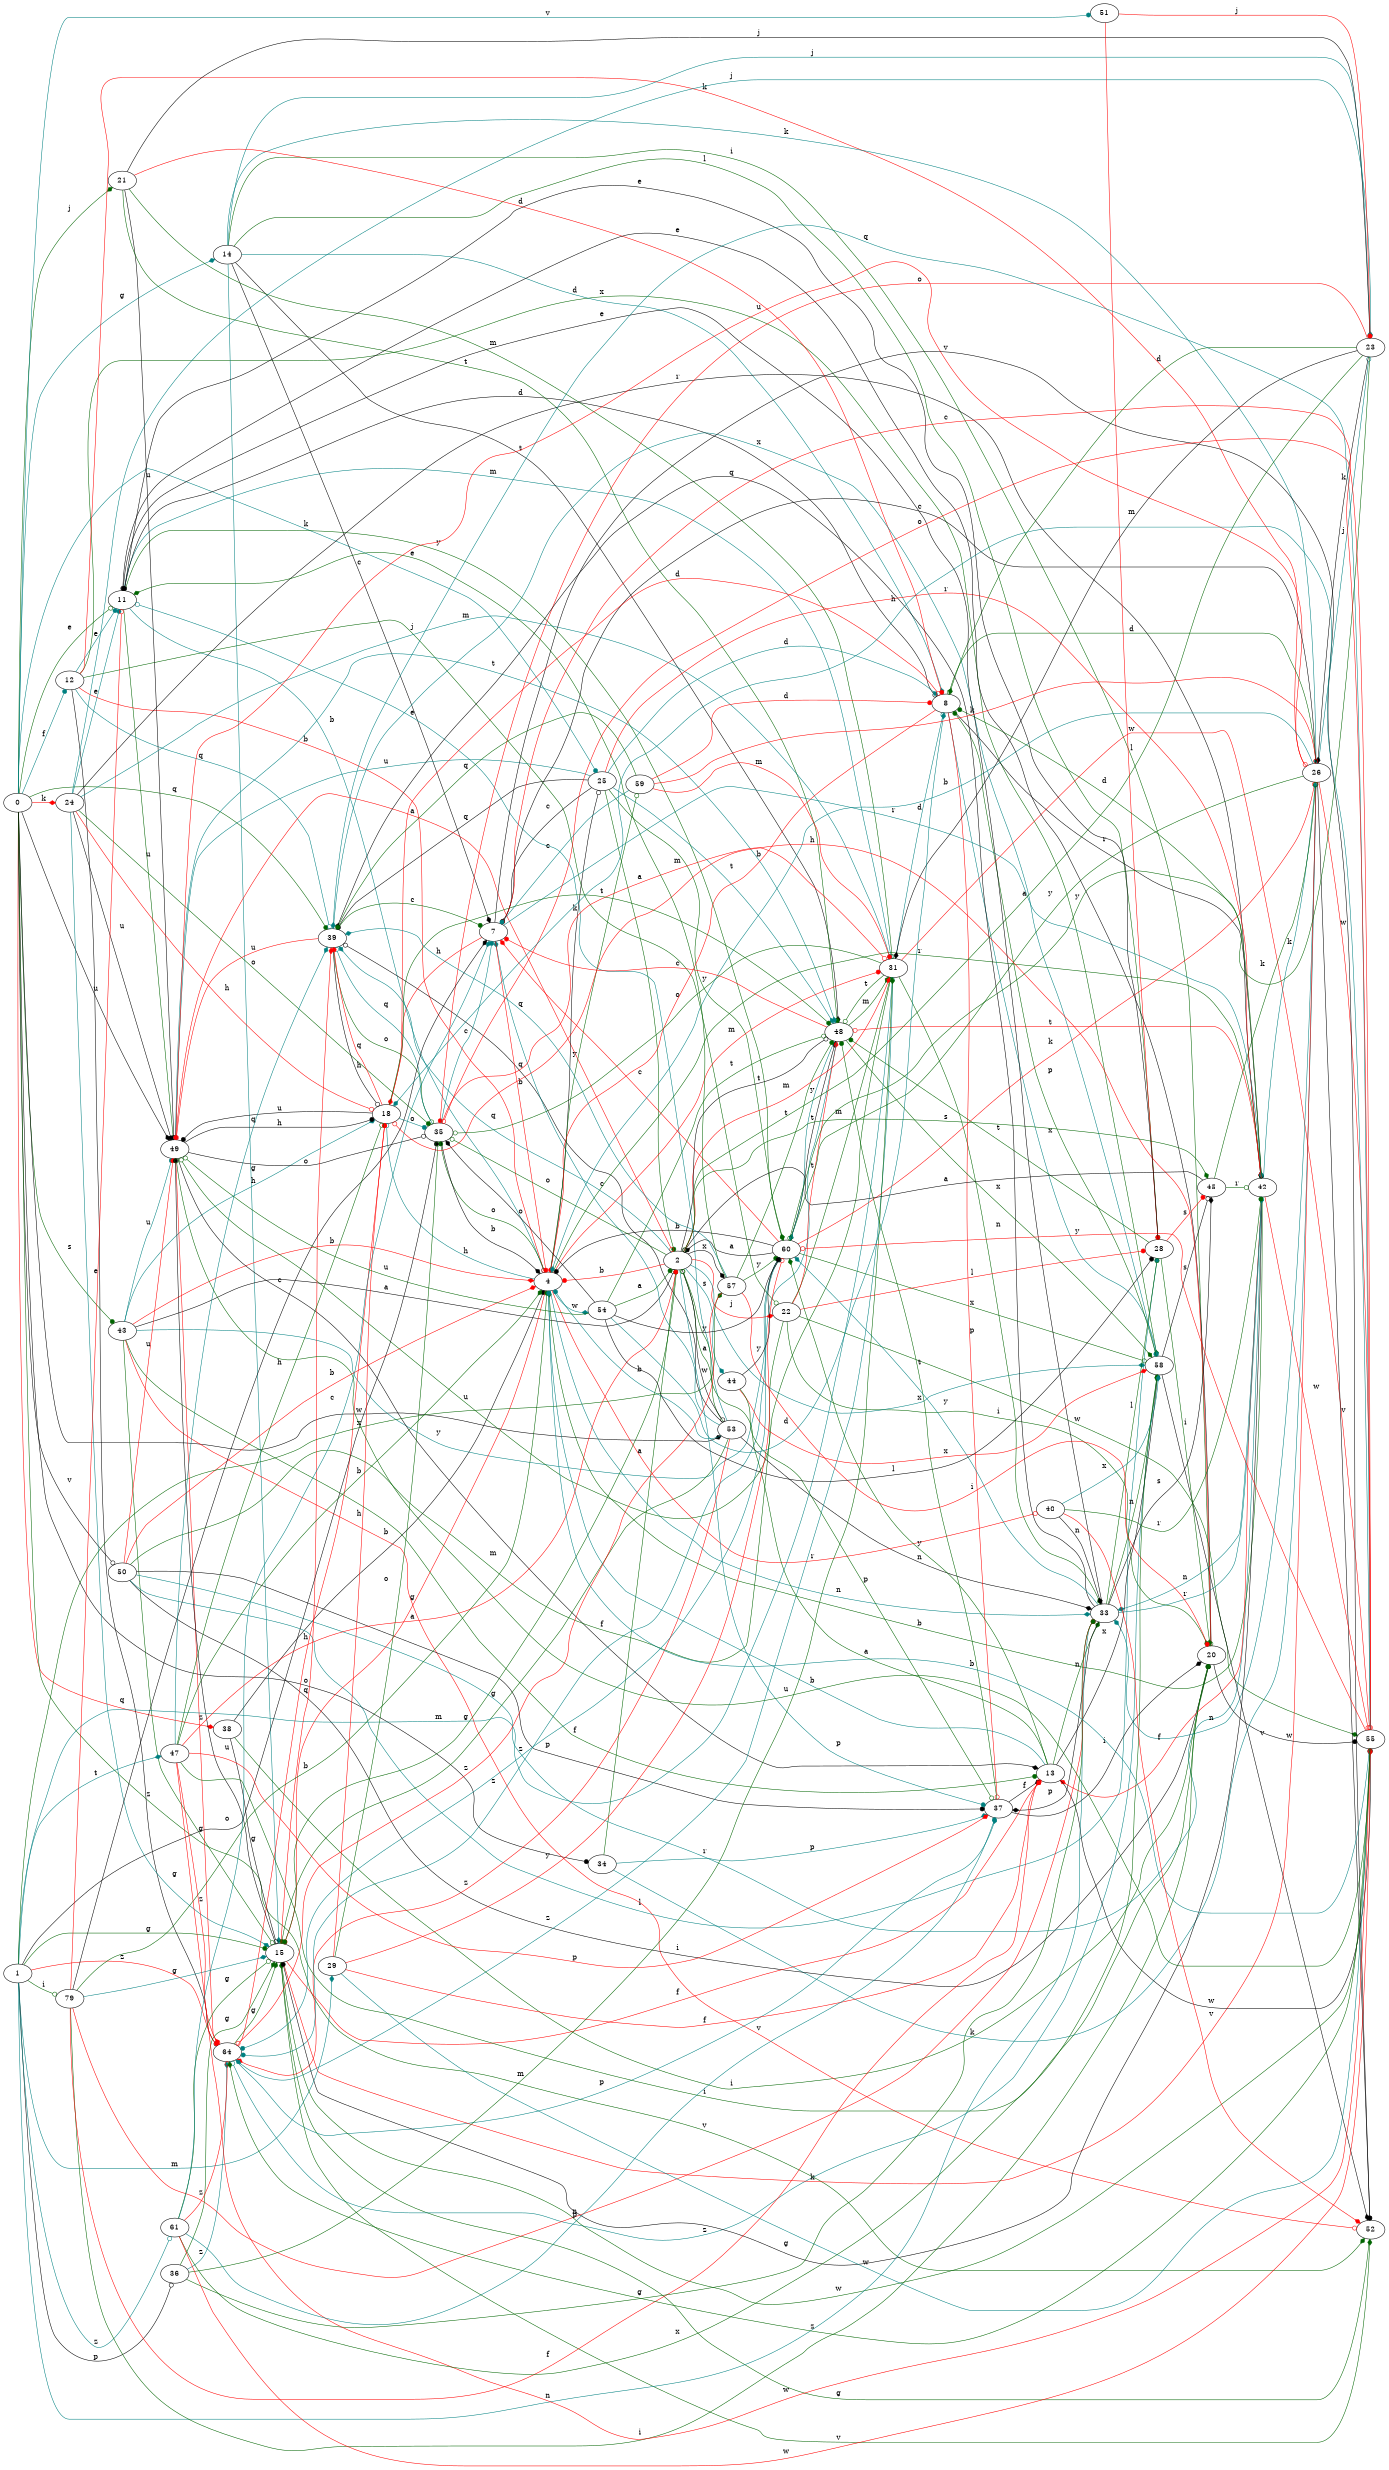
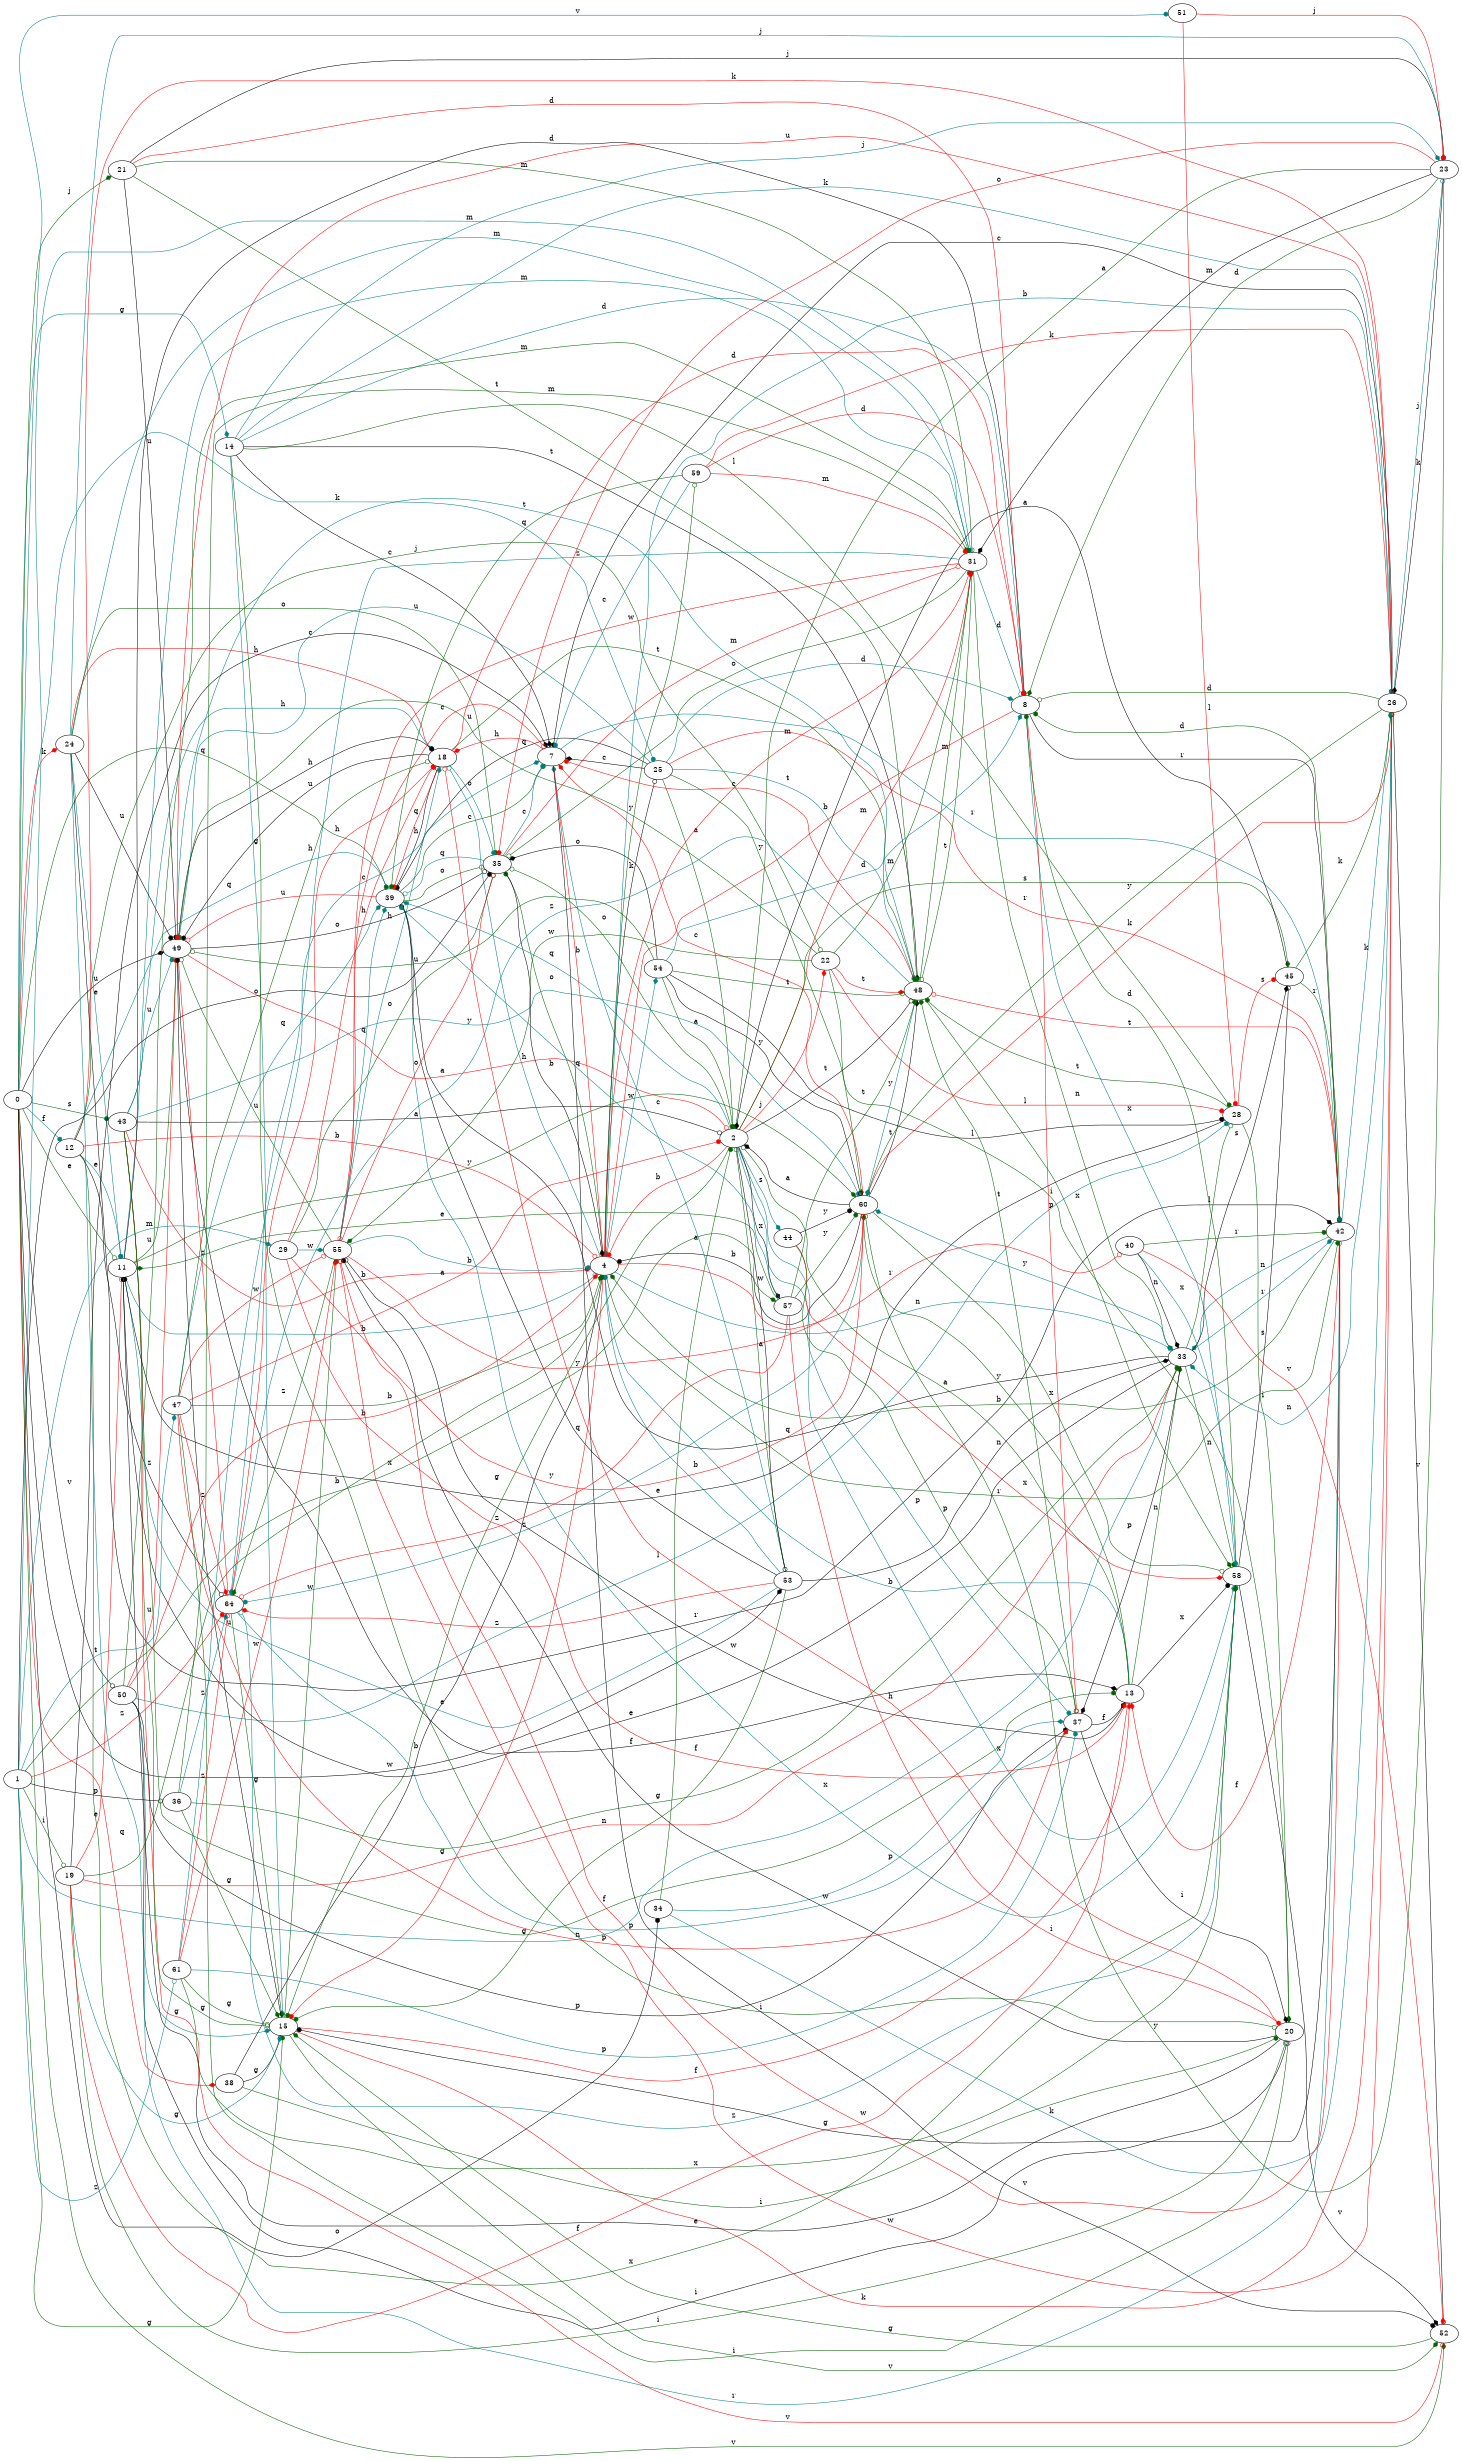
edge "58" -> "8": label "p" -> "d"
edge "45" -> "2": arrowhead odot -> diamond
edge "15" -> "39": removed, label "q"
node "79": label "79" -> "19"
